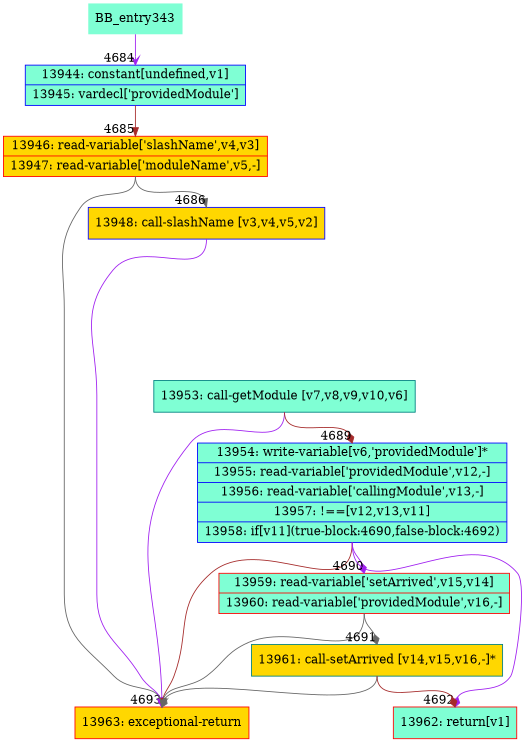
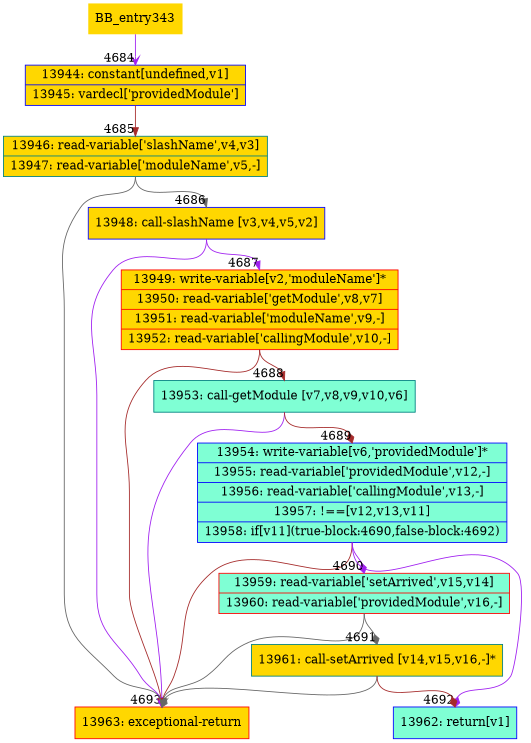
node "BB_entry343": fillcolor aquamarine -> gold
node "13944: constant[undefined,v1]": fillcolor aquamarine -> gold
node "13946: read-variable['slashName',v4,v3]": color red -> teal
node "13949: write-variable[v2,'moduleName']*": added
node "13962: return[v1]": color red -> blue
